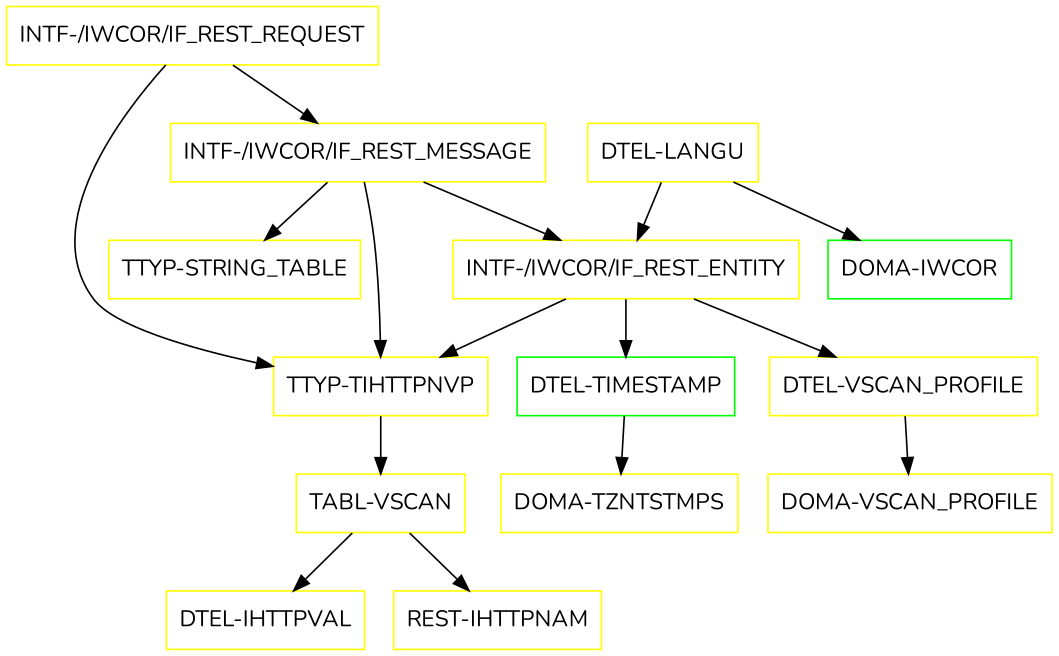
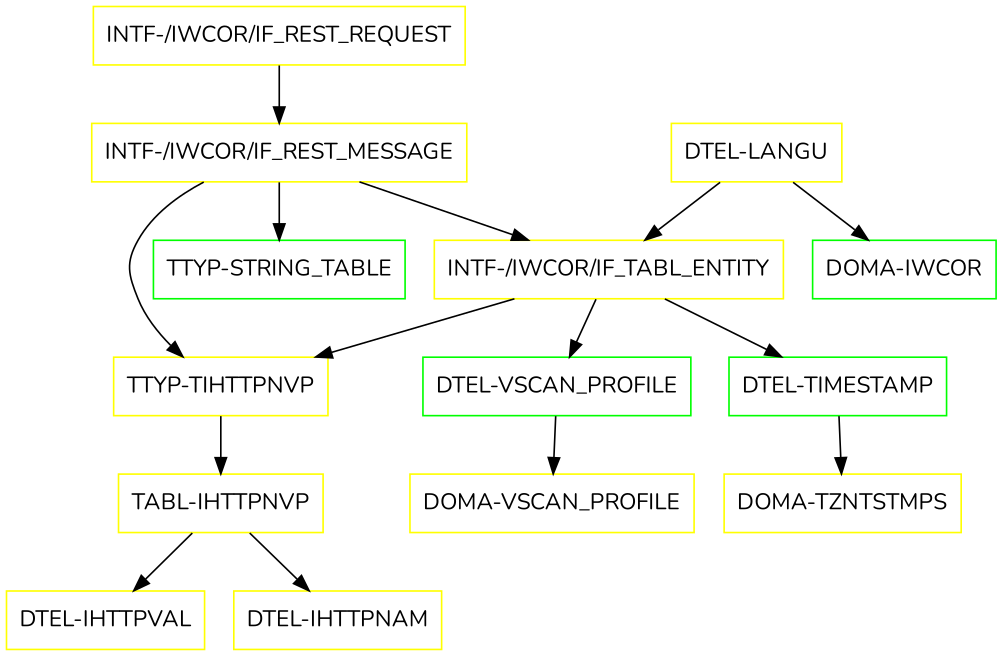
edge "INTF-/IWCOR/IF_REST_REQUEST" -> "TTYP-TIHTTPNVP": removed
node "TTYP-STRING_TABLE": color yellow -> green
node "INTF-/IWCOR/IF_REST_ENTITY": label "INTF-/IWCOR/IF_REST_ENTITY" -> "INTF-/IWCOR/IF_TABL_ENTITY"
node "DTEL-VSCAN_PROFILE": color yellow -> green
node "TABL-VSCAN": label "TABL-VSCAN" -> "TABL-IHTTPNVP"
node "REST-IHTTPNAM": label "REST-IHTTPNAM" -> "DTEL-IHTTPNAM"
